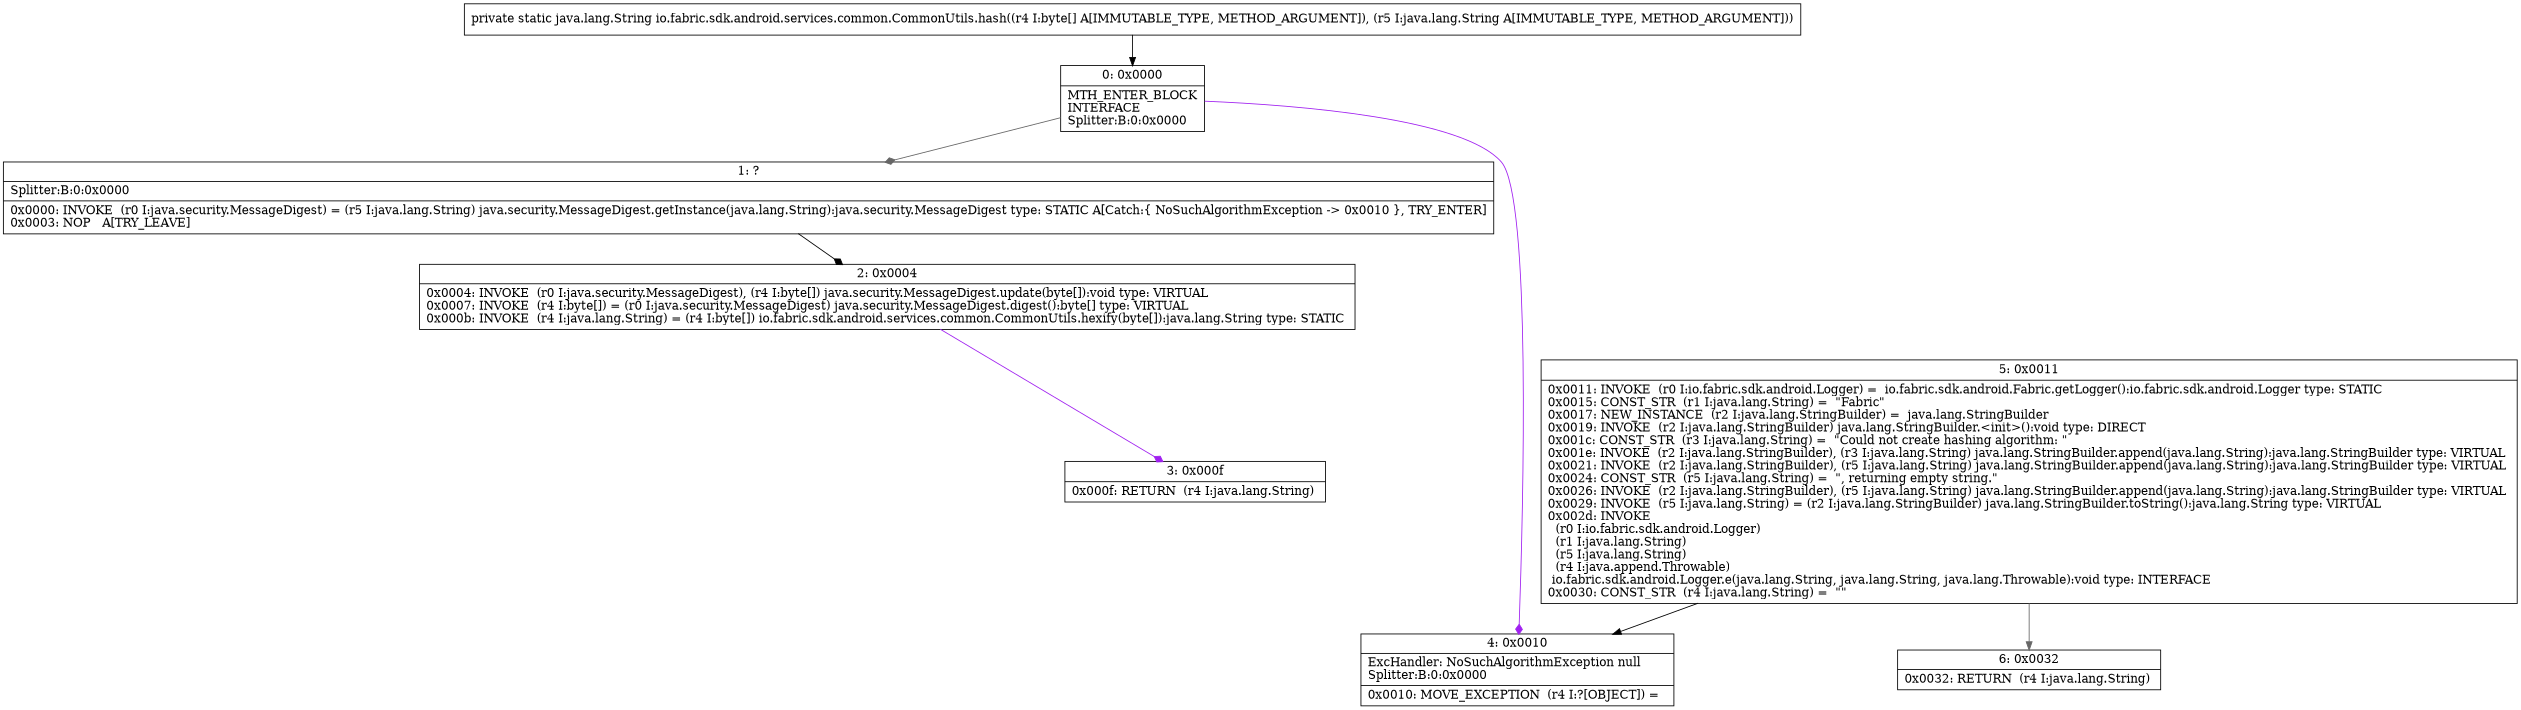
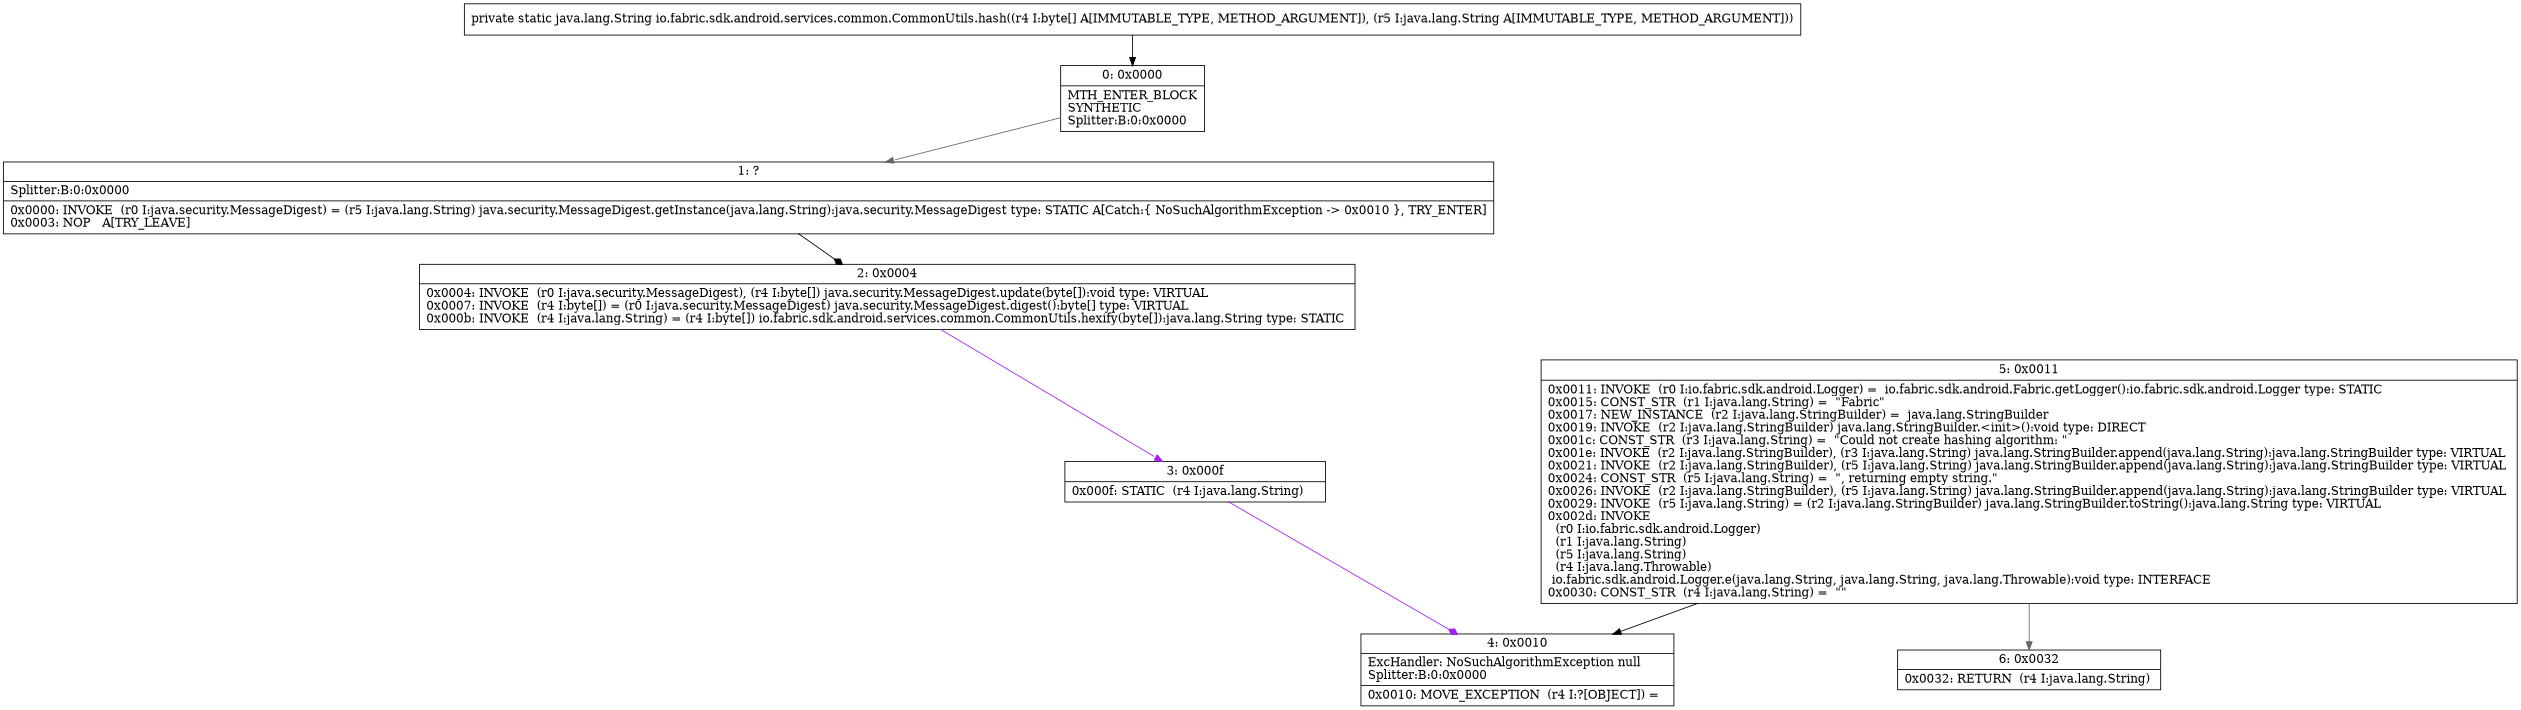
node "0: 0x0000": text "INTERFACE" -> "SYNTHETIC"
edge "0: 0x0000" -> "1: ?": arrowhead diamond -> normal
edge "0: 0x0000" -> "4: 0x0010": now "3: 0x000f" -> "4: 0x0010"
edge "2: 0x0004" -> "3: 0x000f": arrowhead diamond -> normal
node "3: 0x000f": text "0x000f: RETURN  (r4 I:java.lang.String)" -> "0x000f: STATIC  (r4 I:java.lang.String)"
node "5: 0x0011": text "(r4 I:java.append.Throwable)" -> "(r4 I:java.lang.Throwable)"
